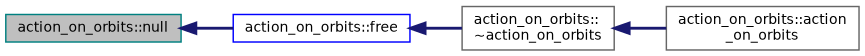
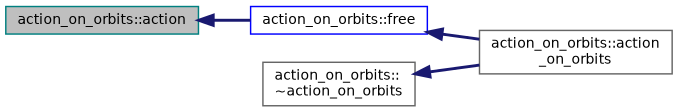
node "action_on_orbits::null": label "action_on_orbits::null" -> "action_on_orbits::action"
edge "action_on_orbits:: ~action_on_orbits" -> "action_on_orbits::free": now "action_on_orbits::action _on_orbits" -> "action_on_orbits::free"
